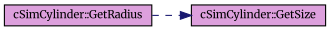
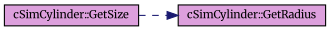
edge "cSimCylinder::GetRadius" -> "cSimCylinder::GetSize": reversed
